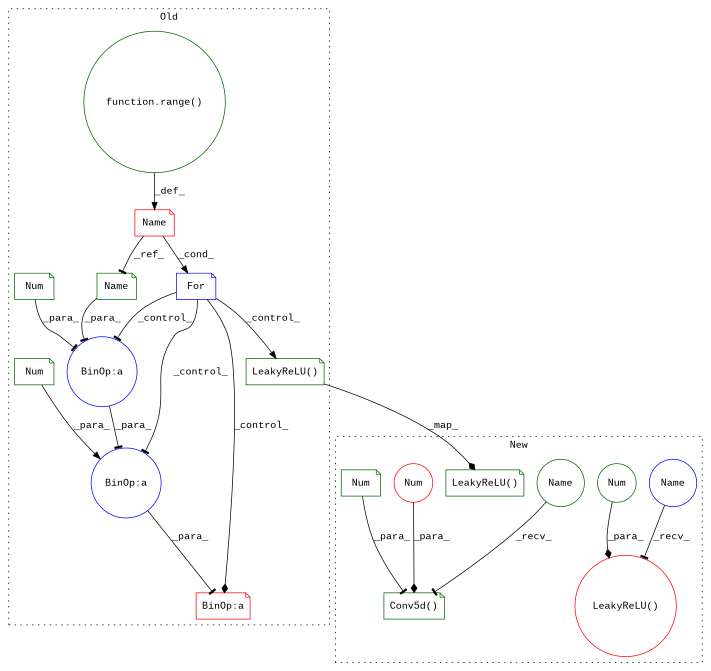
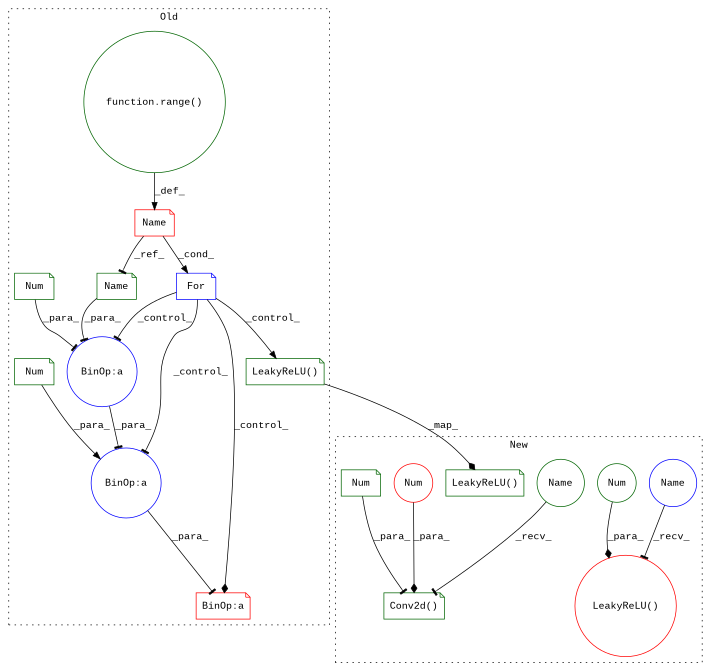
node "Conv5d()": label "Conv5d()" -> "Conv2d()"
